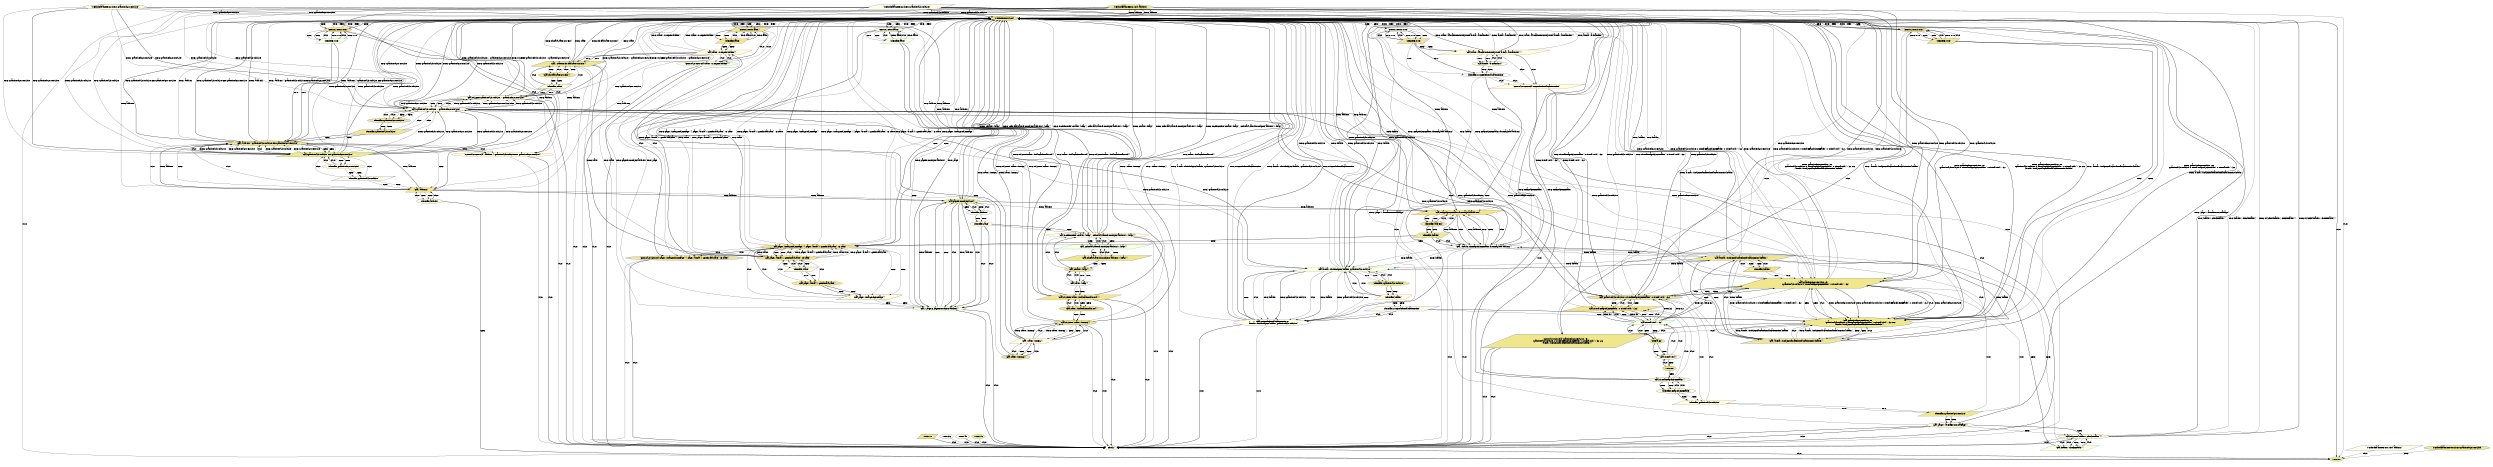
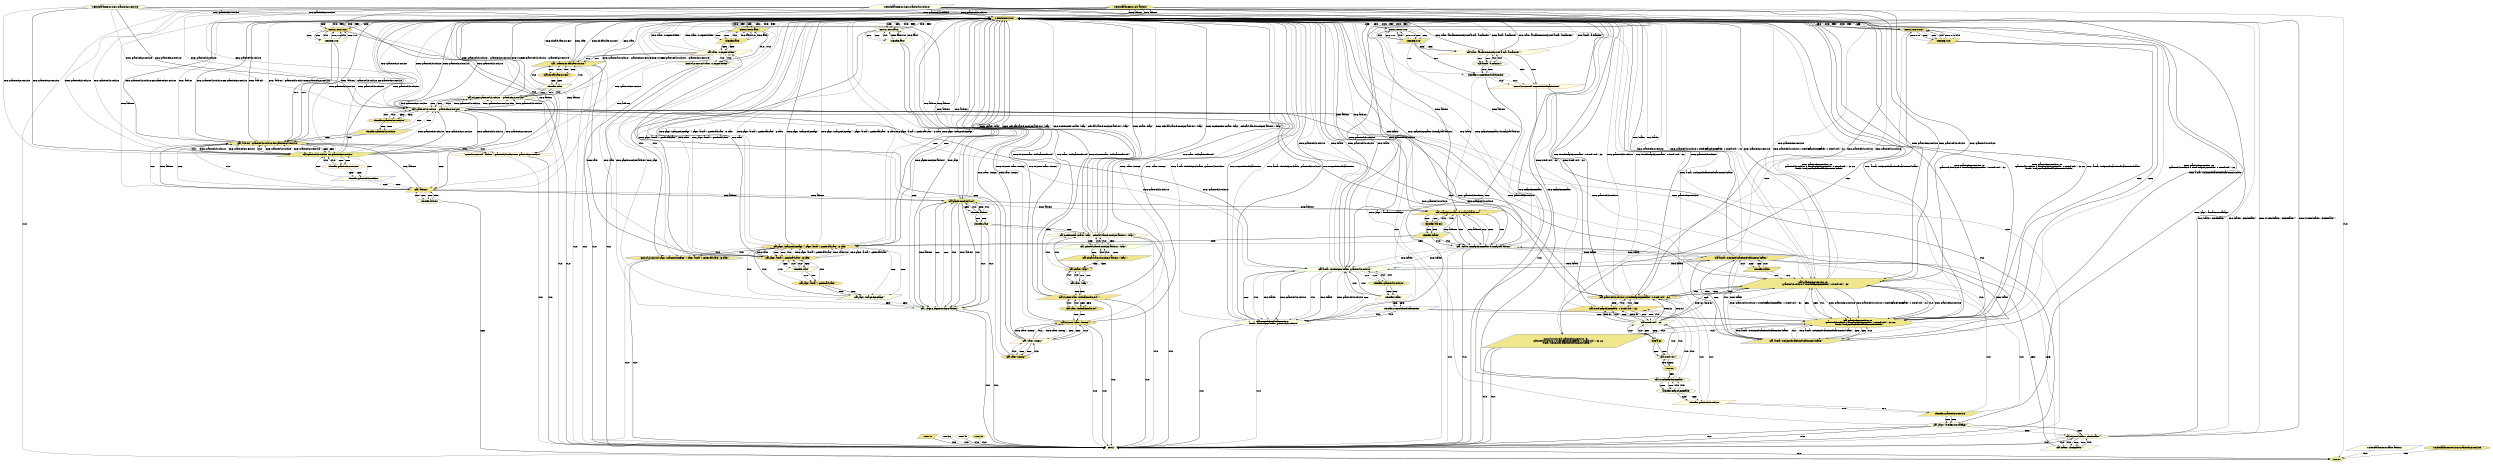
edge "(MethodReturn,bool)" -> "1000100": removed, label "AST:"
edge "1000168" -> "(Call,sizeof(void*))": label "AST: " -> "DDG: 32"
node "(MethodParameterOut,void* address)": label "(MethodParameterOut,void* address)" -> "(MethodParameterOut,false* address)"
edge "(MethodParameterOut,size_t quantizedCurrentSize)" -> "1000100": label "CFG: " -> "AST: "
